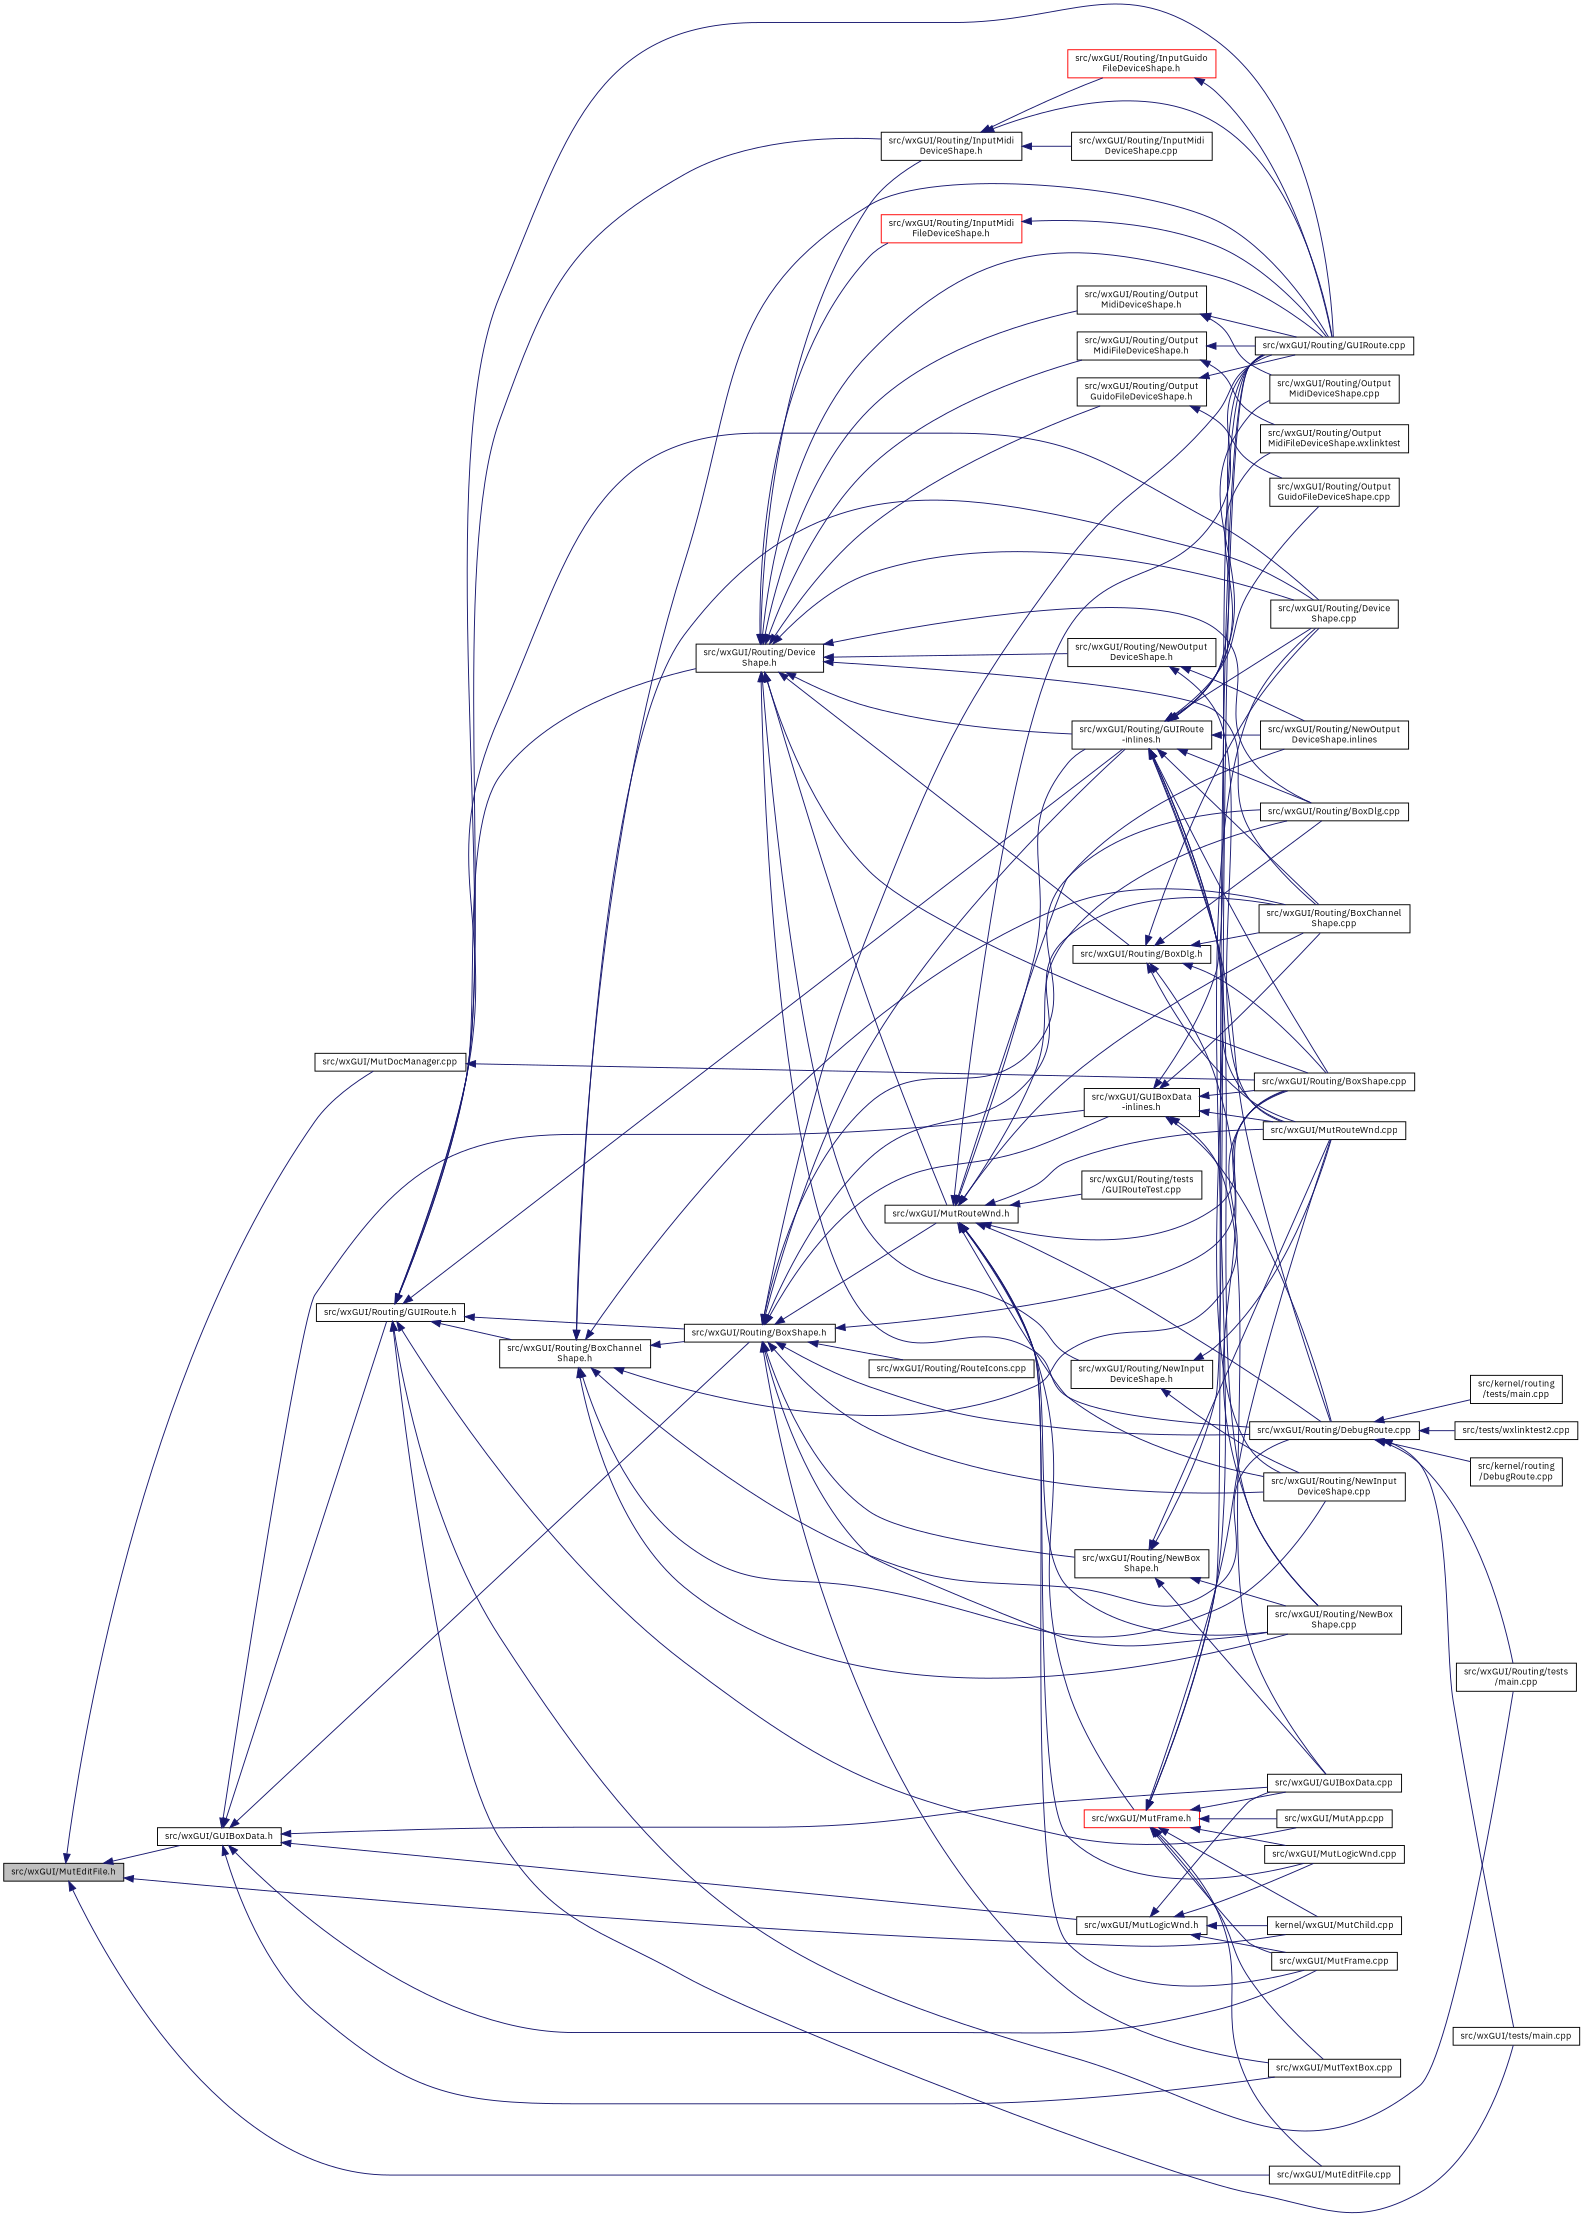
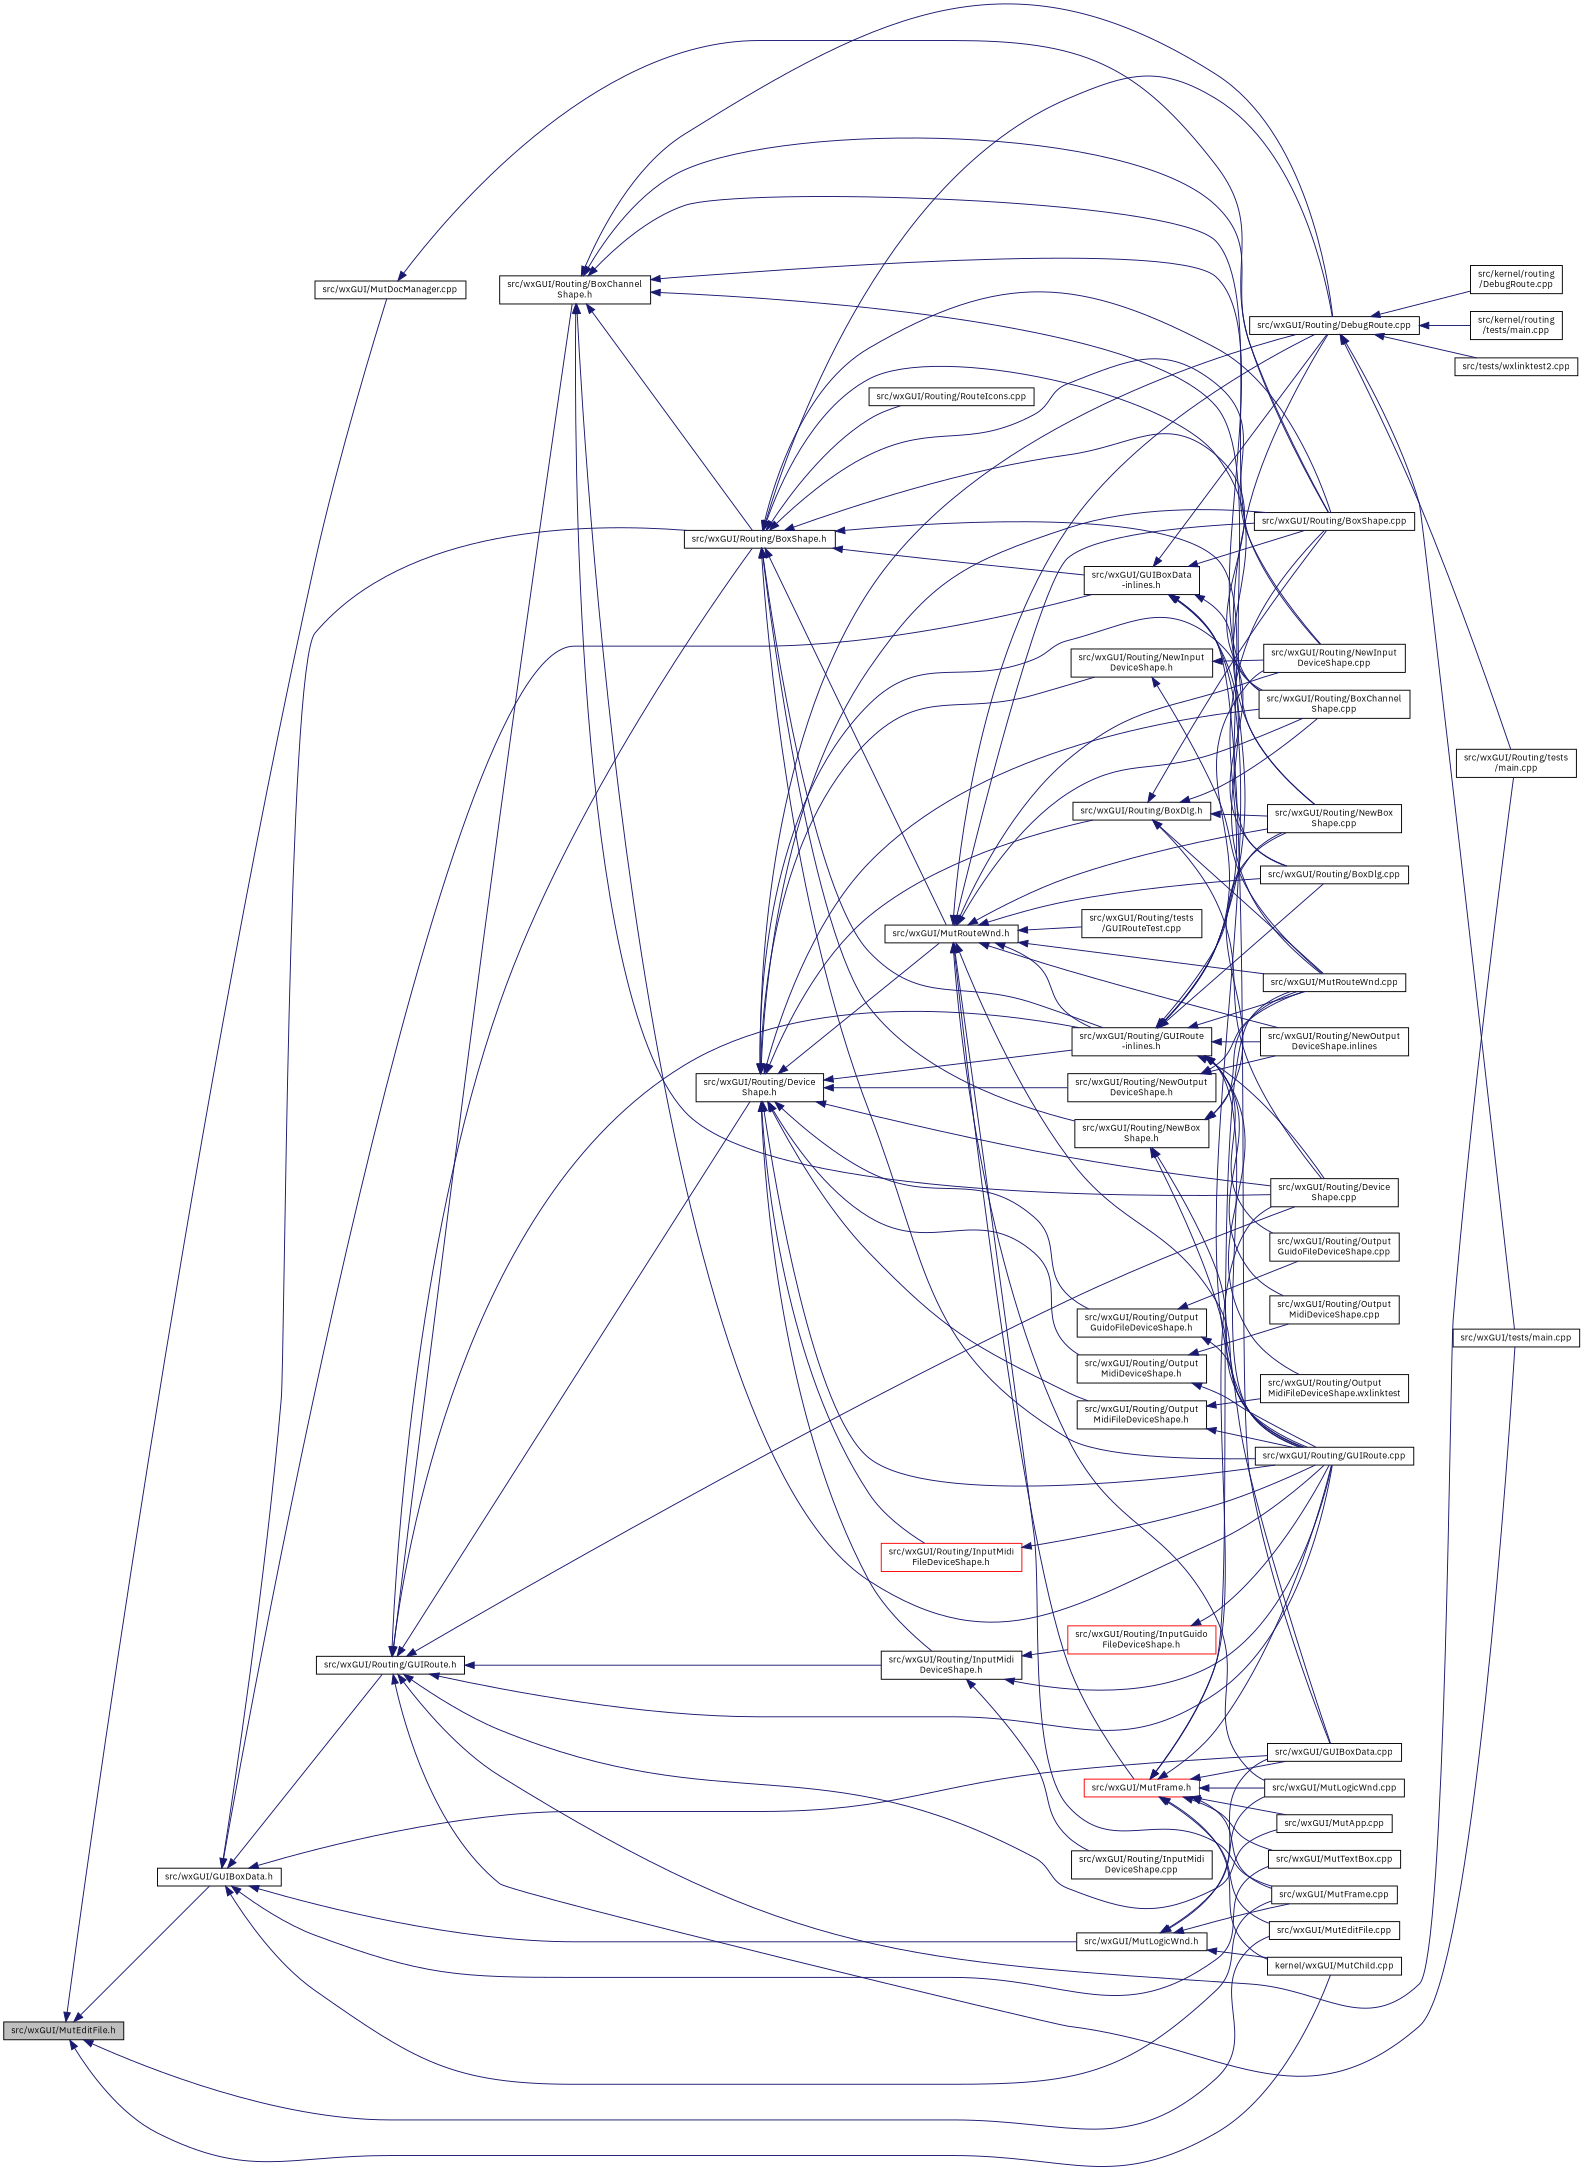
edge "src/wxGUI/Routing/BoxChannel Shape.cpp" -> "src/wxGUI/Routing/GUIRoute -inlines.h": removed
edge "src/wxGUI/Routing/BoxDlg.cpp" -> "src/wxGUI/Routing/BoxDlg.h": removed
edge "src/wxGUI/MutTextBox.cpp" -> "src/wxGUI/Routing/BoxShape.h": removed
